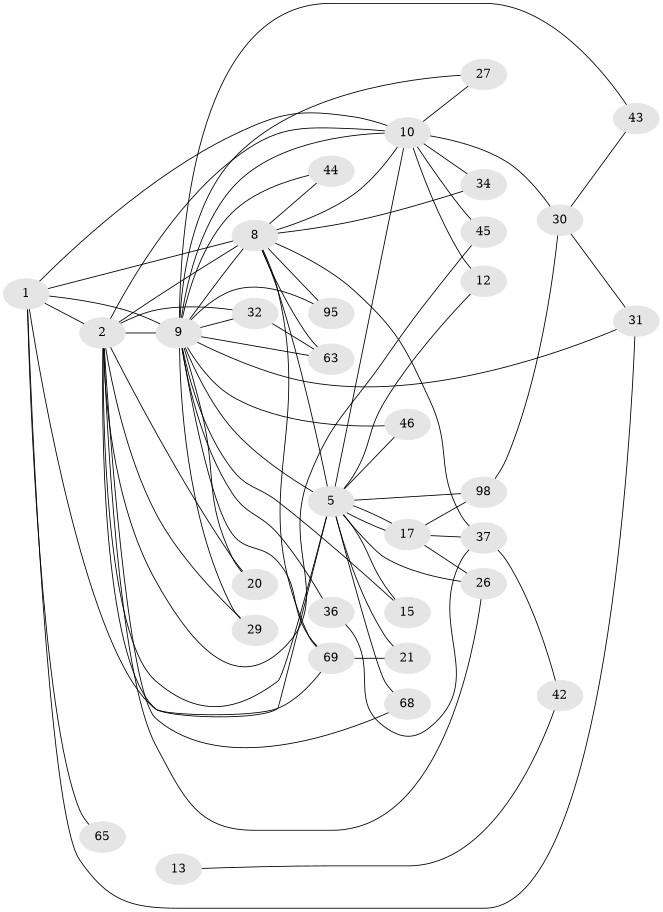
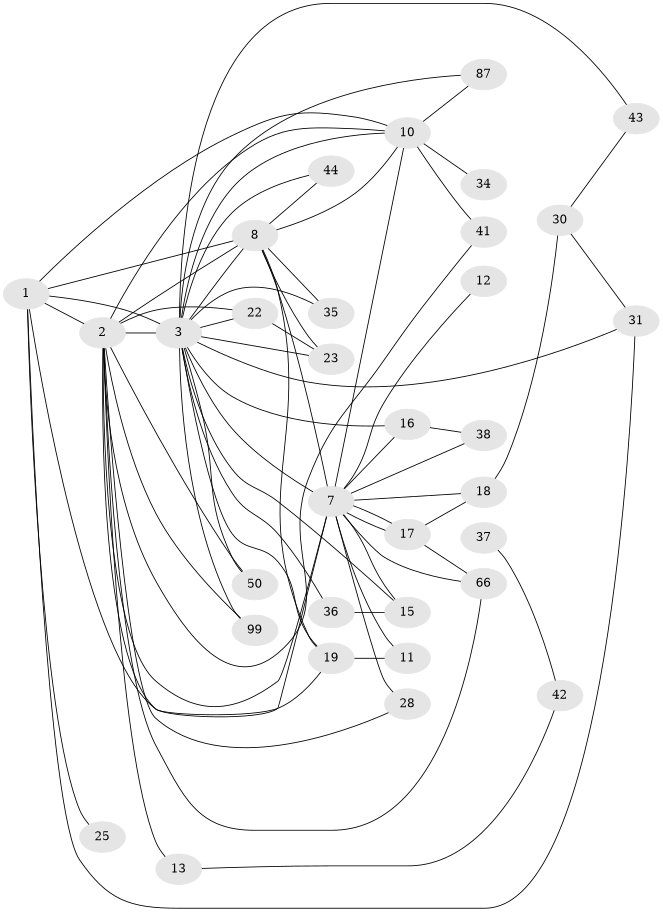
node "27": label "27" -> "87"
edge "10" -- "30": removed
edge "10" -- "12": removed
edge "34" -- "8": removed
node "45": label "45" -> "41"
node "32": label "32" -> "22"
node "95": label "95" -> "35"
node "9": label "9" -> "3"
edge "8" -- "37": removed
node "63": label "63" -> "23"
node "46": label "46" -> "16"
node "38": added
node "98": label "98" -> "18"
node "5": label "5" -> "7"
edge "17" -- "37": removed
node "26": label "26" -> "66"
node "20": label "20" -> "50"
node "29": label "29" -> "99"
node "69": label "69" -> "19"
node "21": label "21" -> "11"
edge "2" -- "13": added
node "68": label "68" -> "28"
edge "37" -- "36": now "15" -- "36"
node "65": label "65" -> "25"
